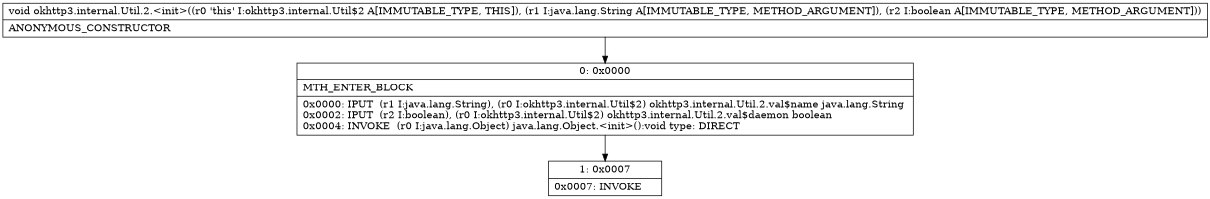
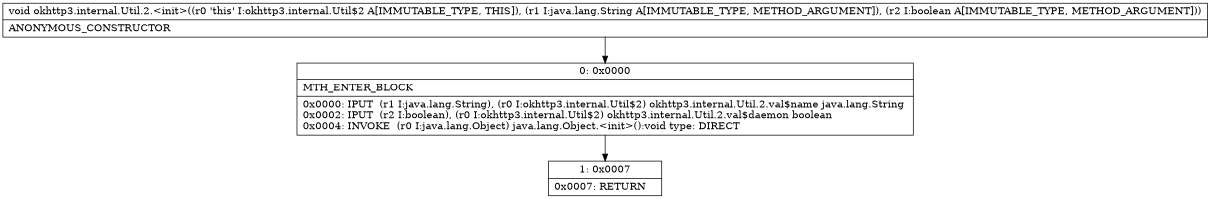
node "1: 0x0007": text "0x0007: INVOKE" -> "0x0007: RETURN"
